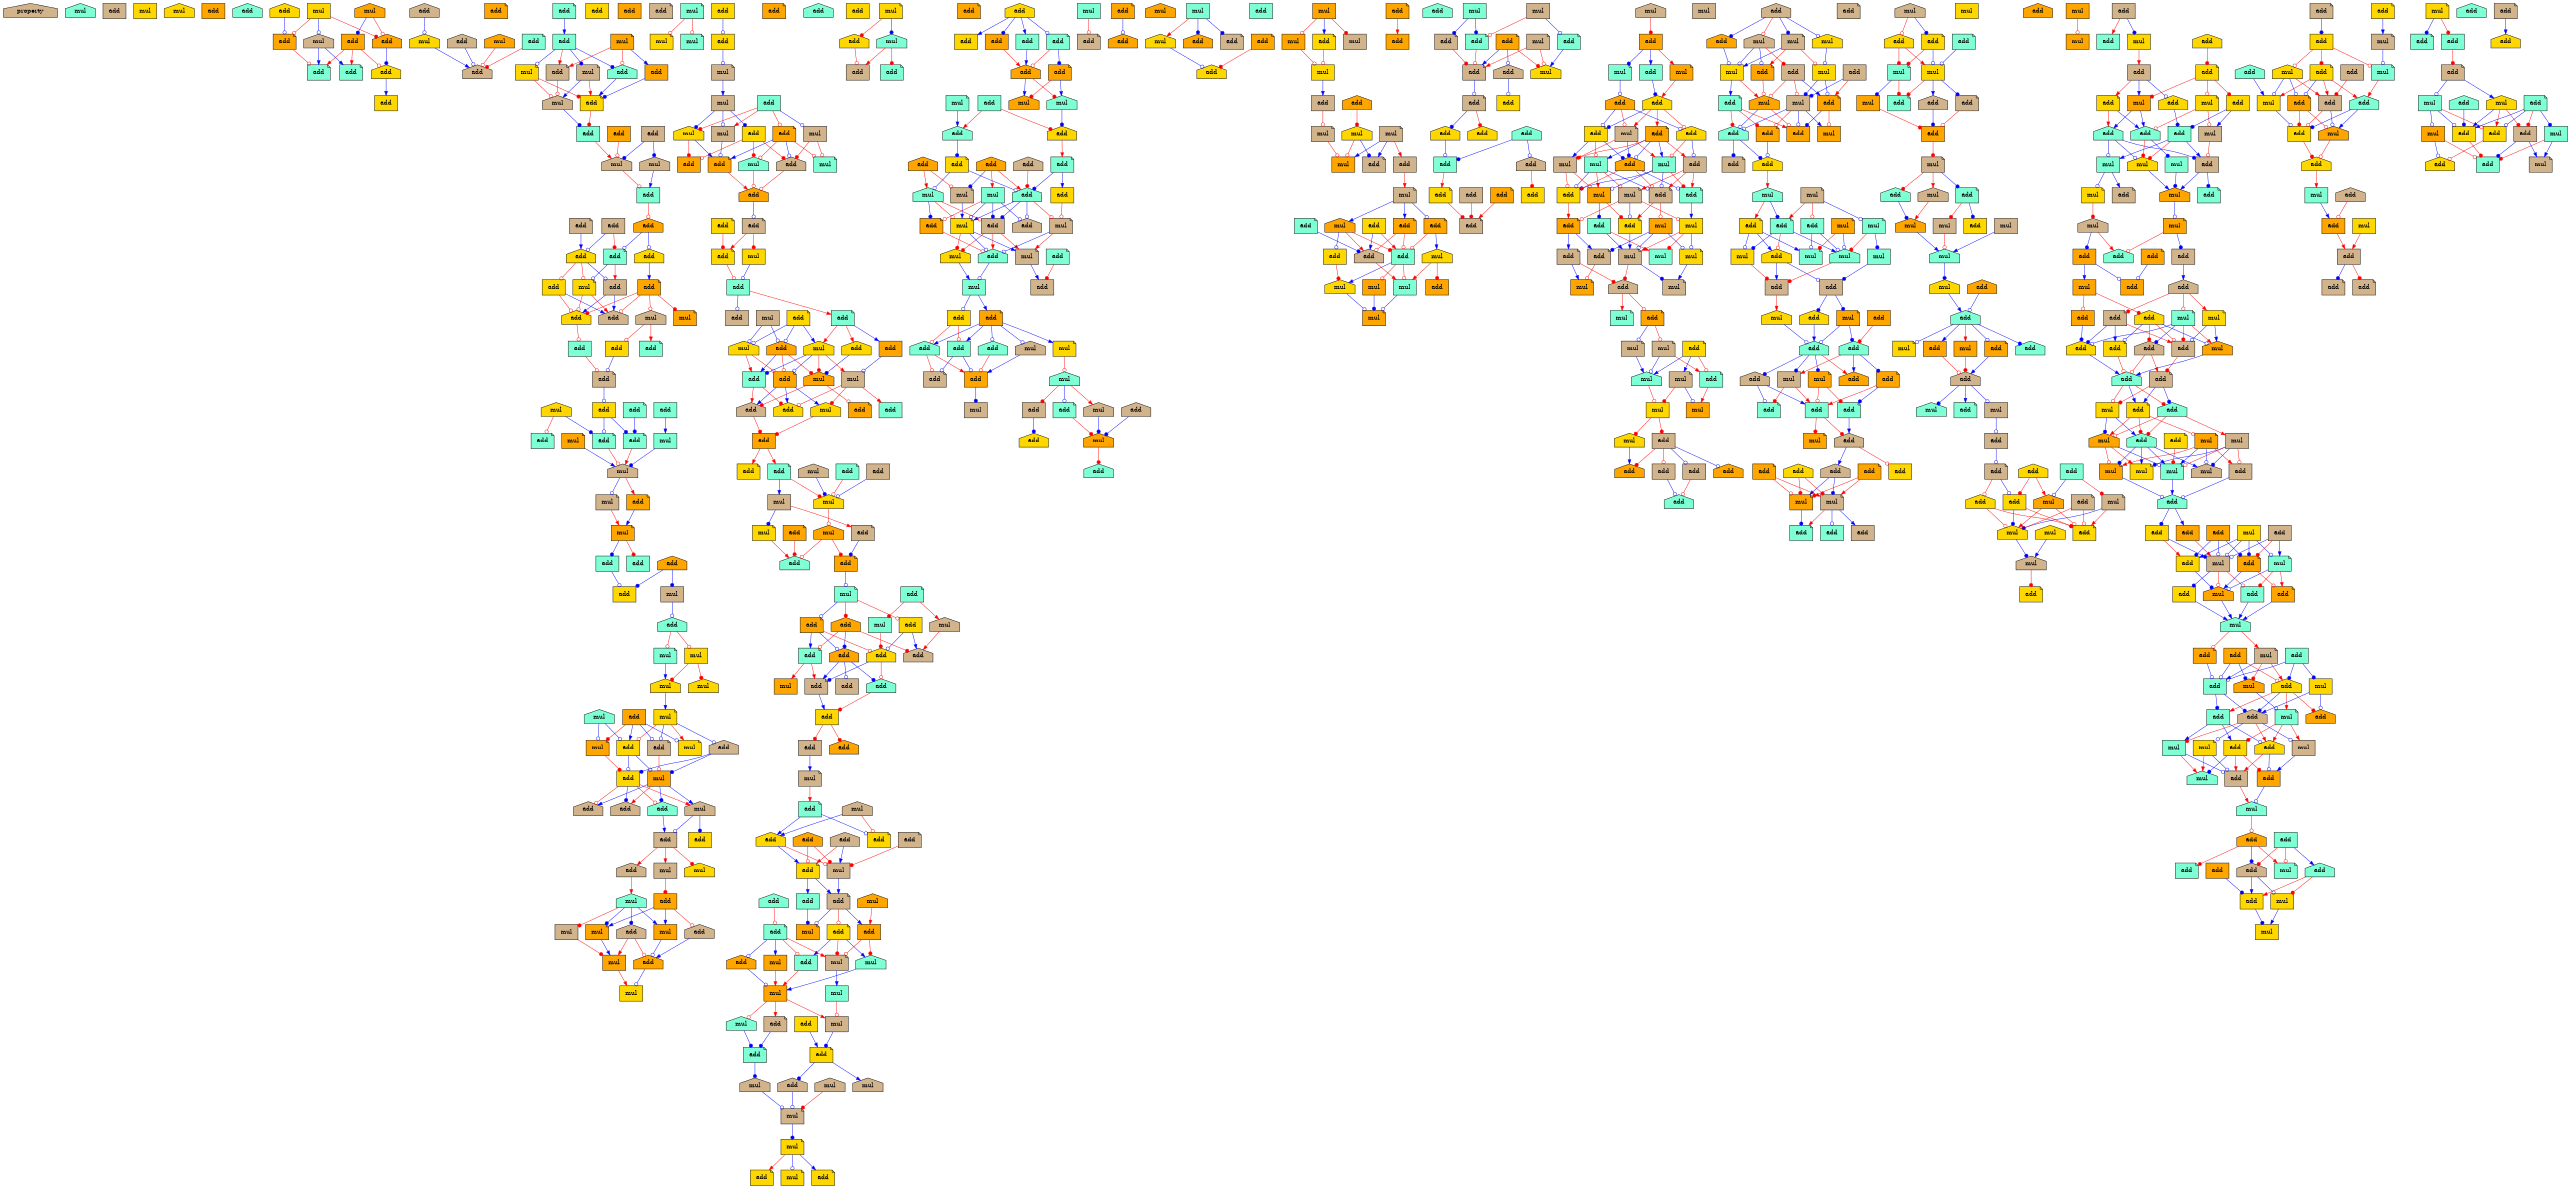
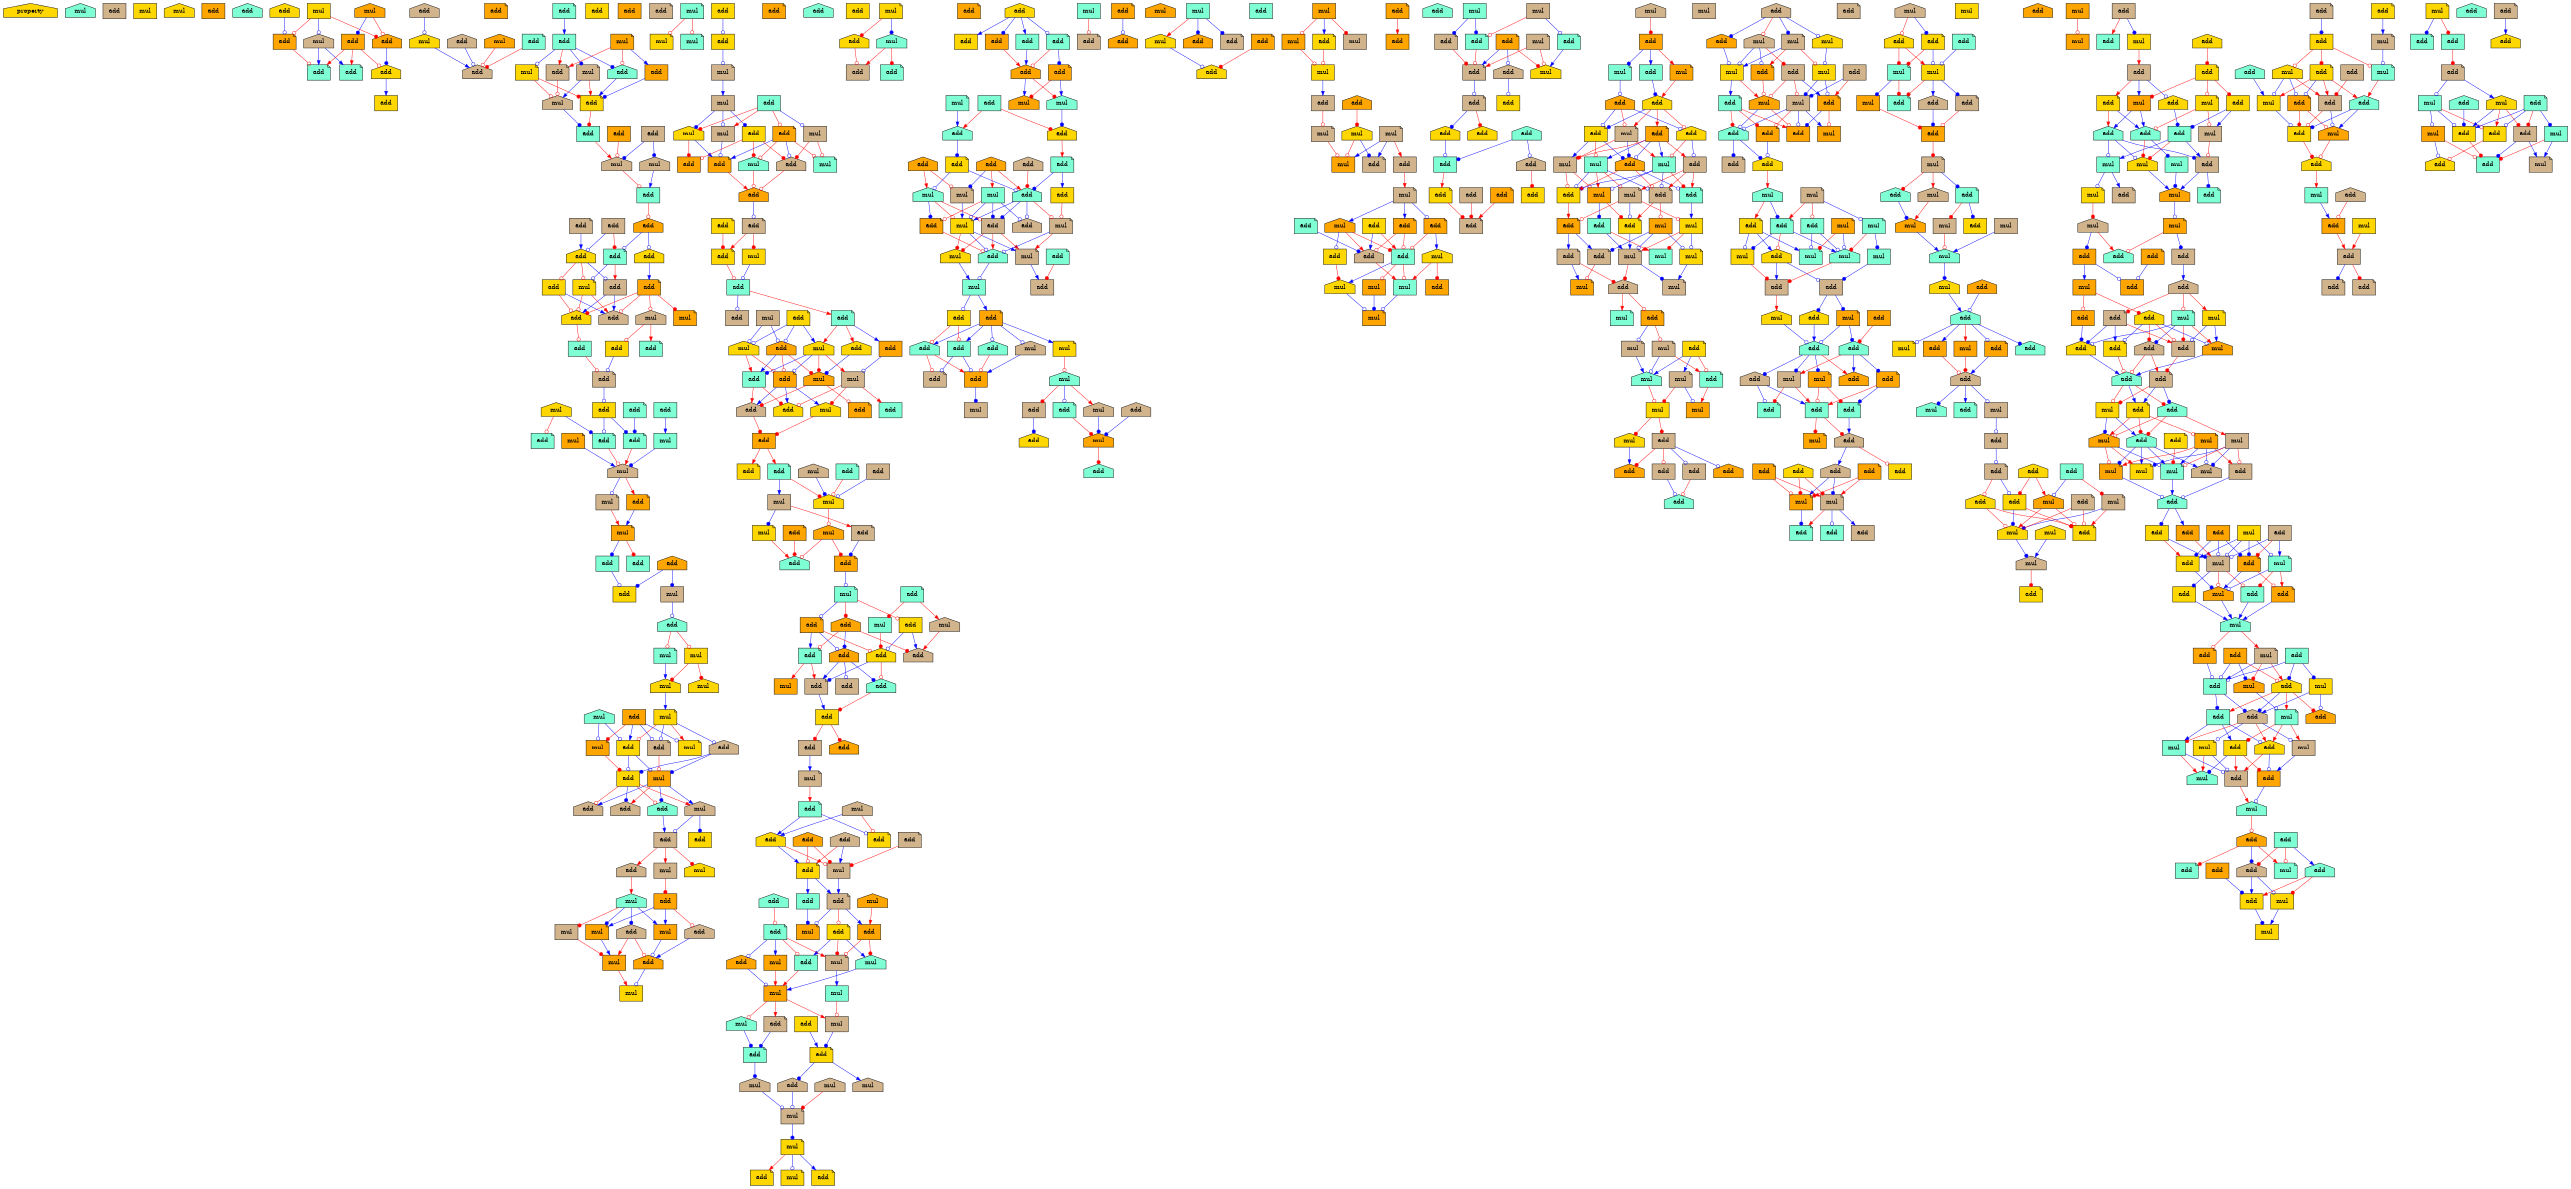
node "property": fillcolor tan -> gold
